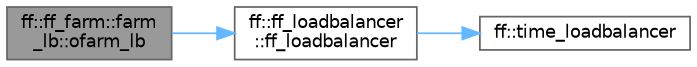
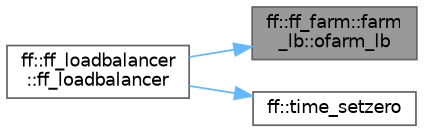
edge "ff::ff_farm::farm _lb::ofarm_lb" -> "ff::ff_loadbalancer ::ff_loadbalancer": reversed
node "ff::time_loadbalancer": label "ff::time_loadbalancer" -> "ff::time_setzero"
